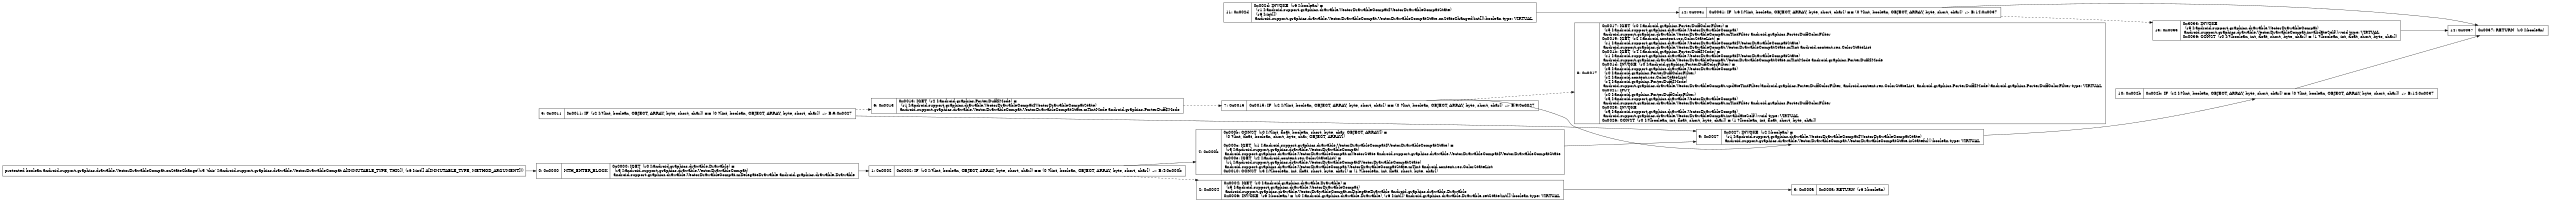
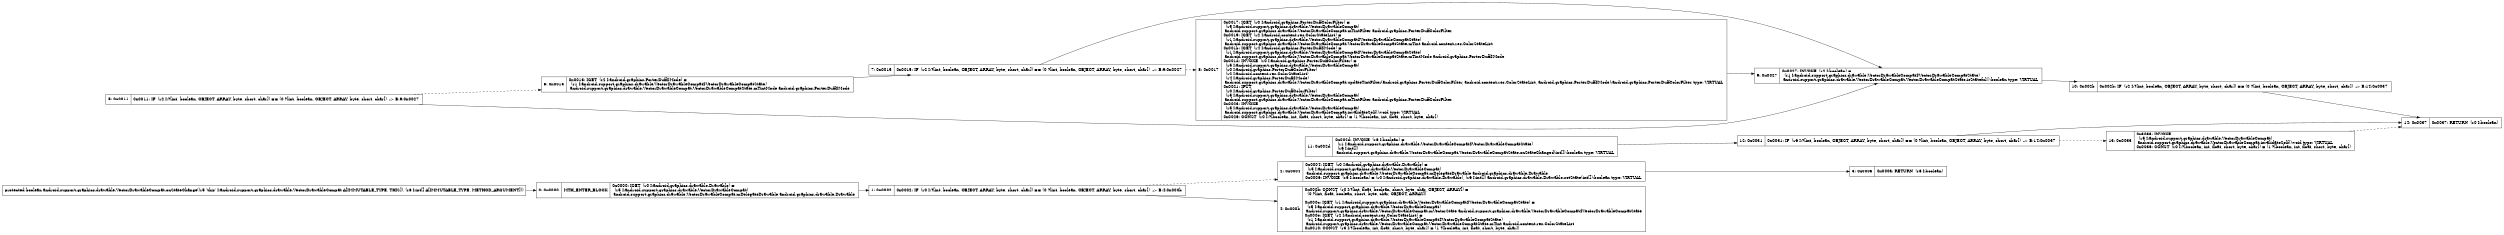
edge "13: 0x0033" -> "14: 0x0037": style solid -> dashed
edge "6: 0x0013" -> "7: 0x0015": style dashed -> solid
edge "4: 0x000b" -> "9: 0x0027": now "8: 0x0017" -> "9: 0x0027"
